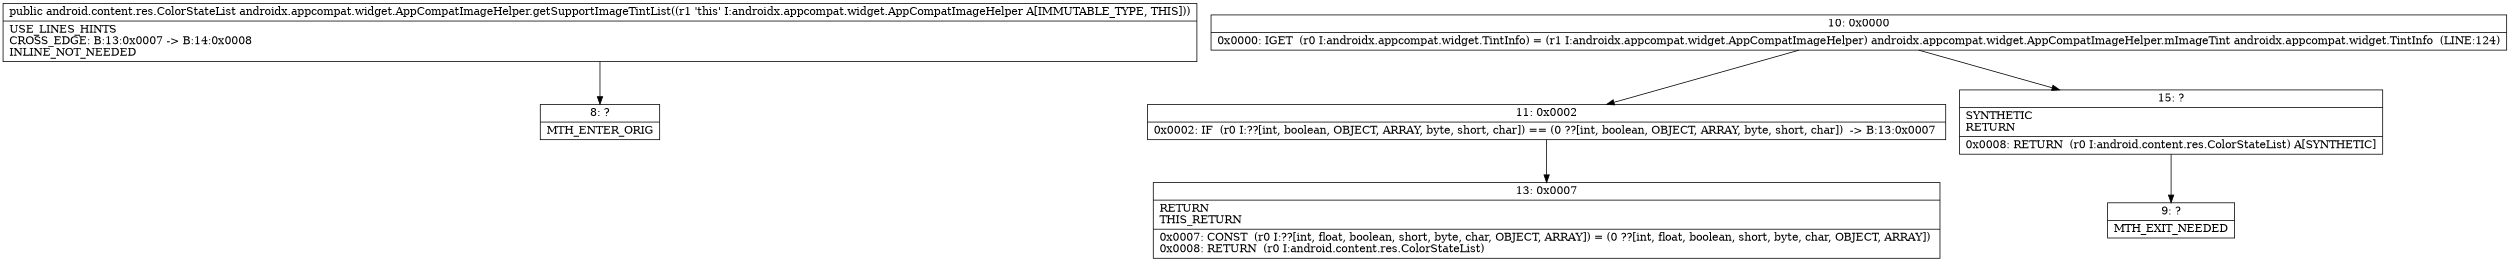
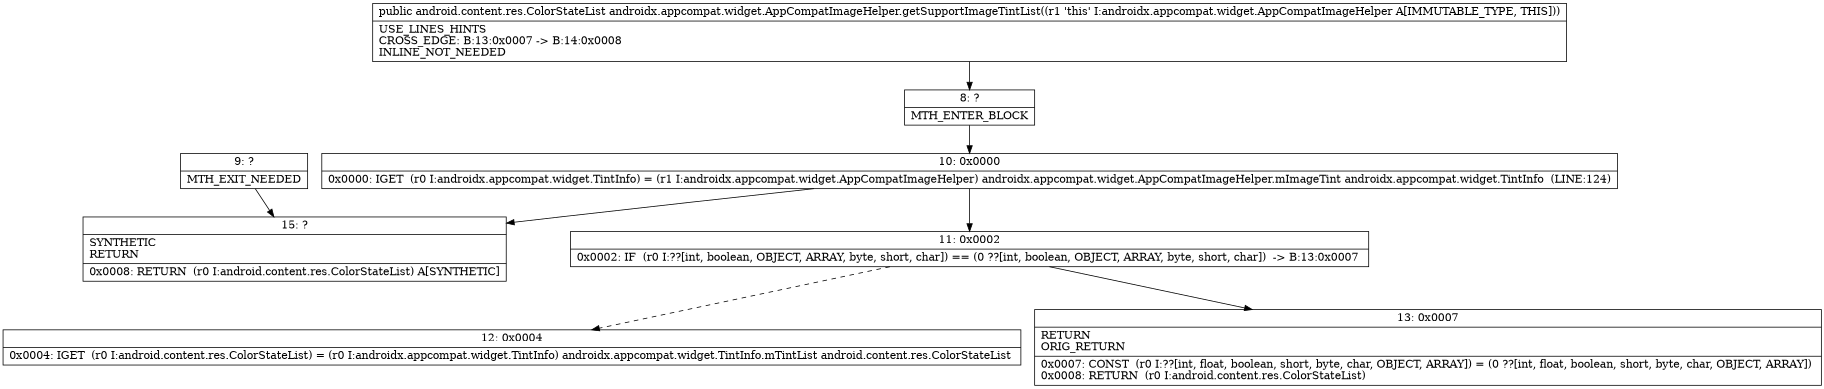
node "8: ?": text "MTH_ENTER_ORIG" -> "MTH_ENTER_BLOCK"
edge "8: ?" -> "10: 0x0000": added
edge "15: ?" -> "9: ?": reversed
node "13: 0x0007": text "THIS_RETURN" -> "ORIG_RETURN"
node "12: 0x0004": added
